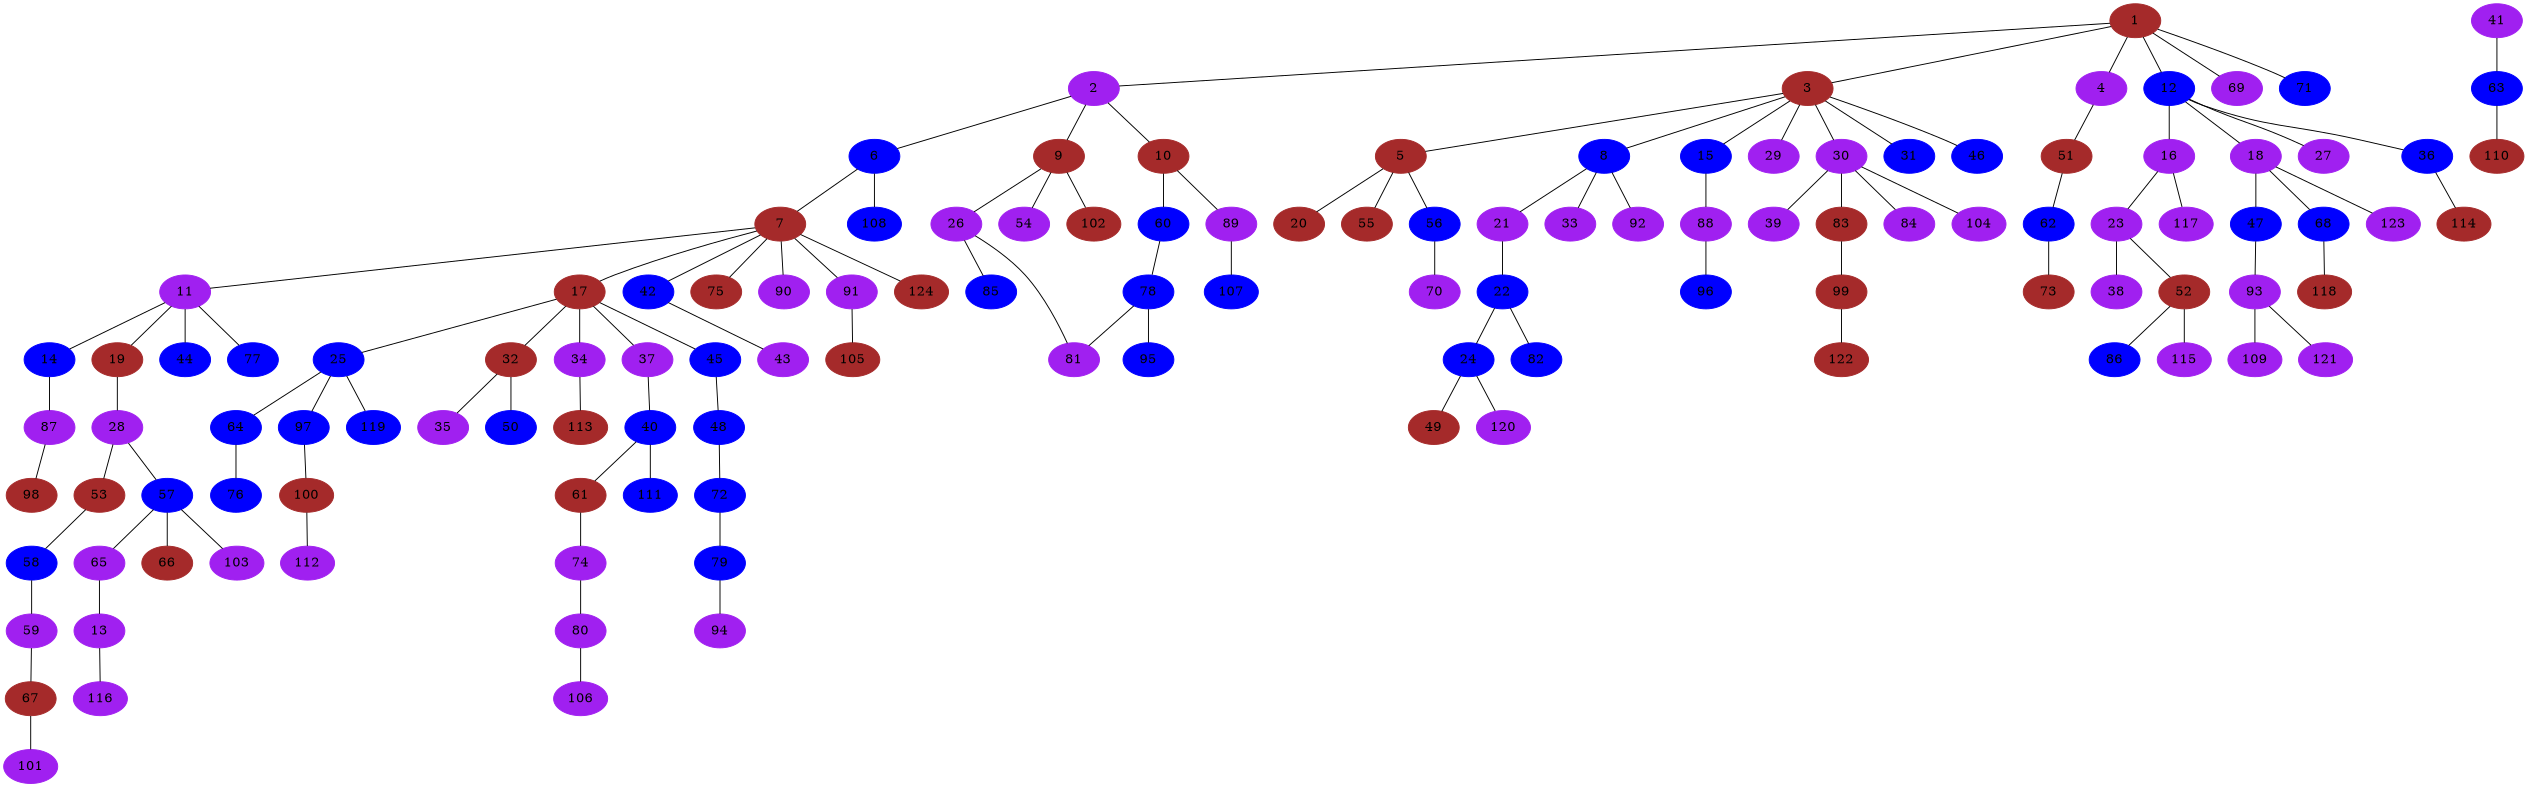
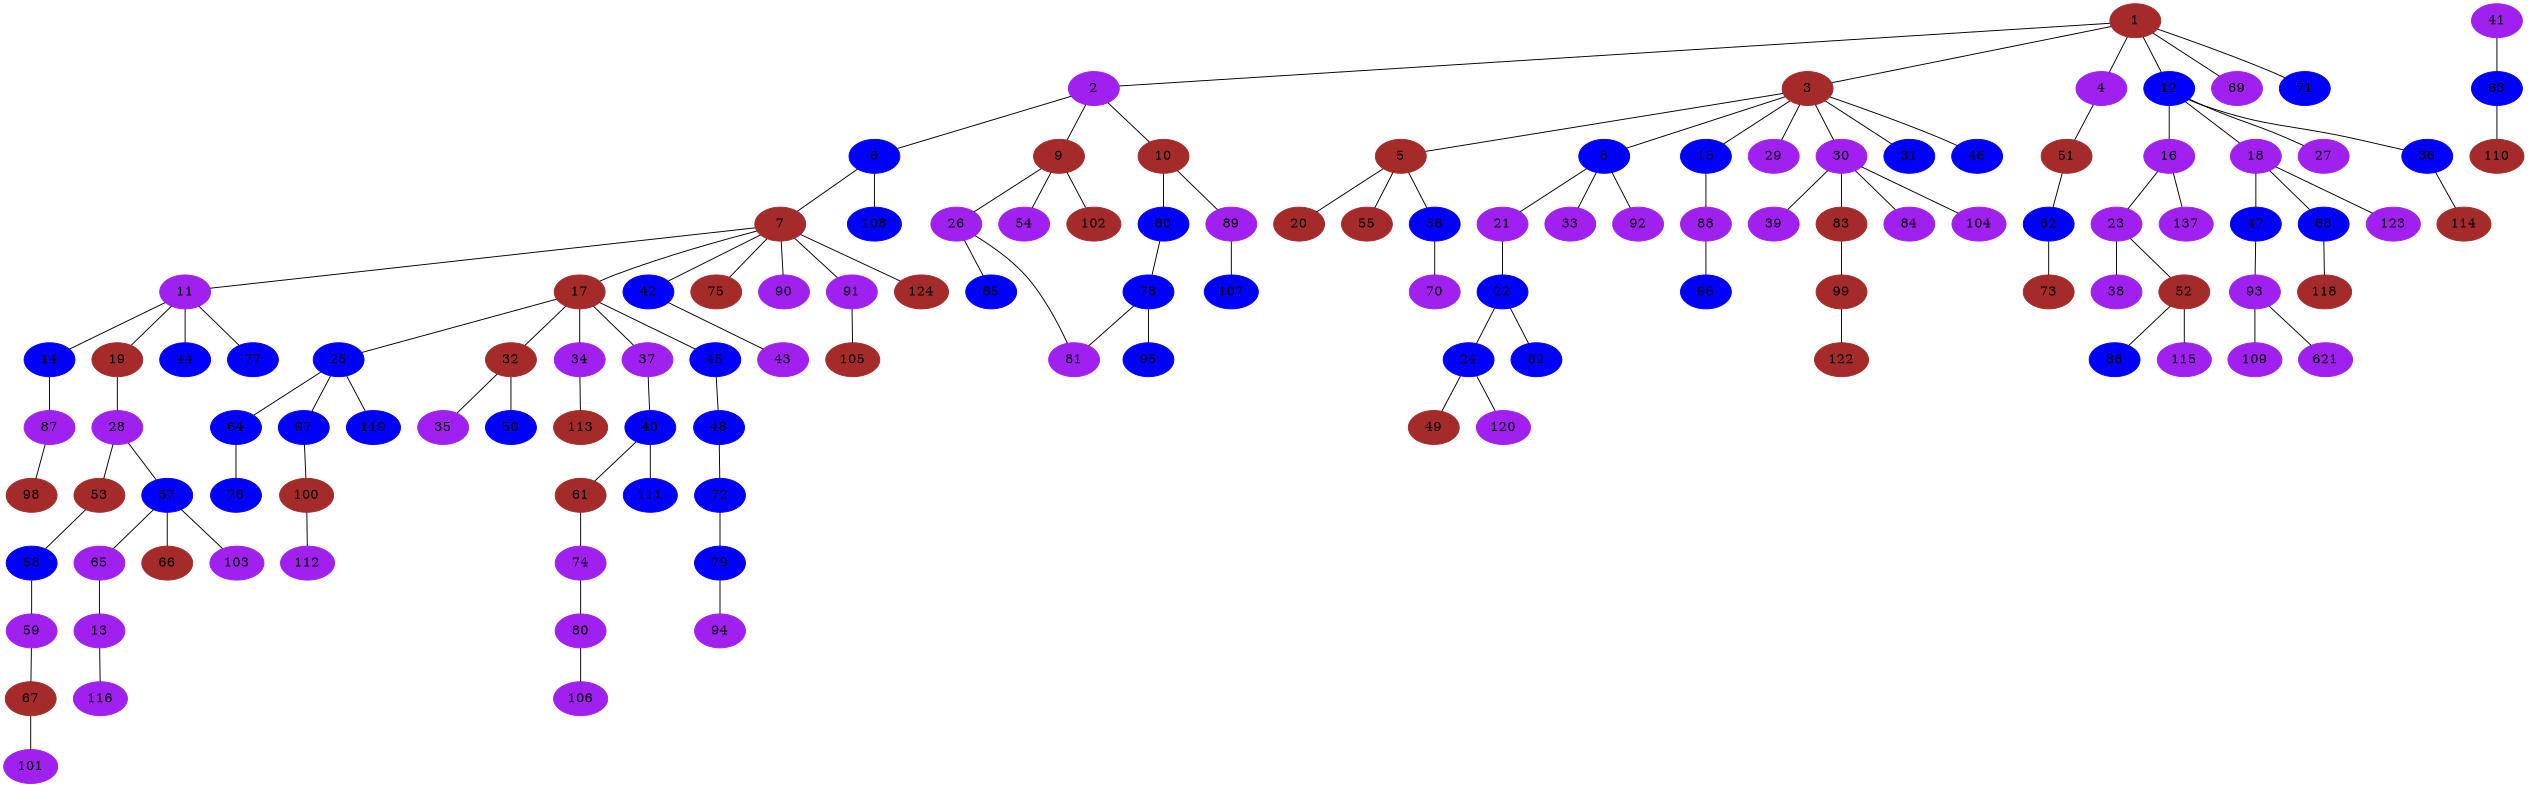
node "117": label "117" -> "137"
node "121": label "121" -> "621"
